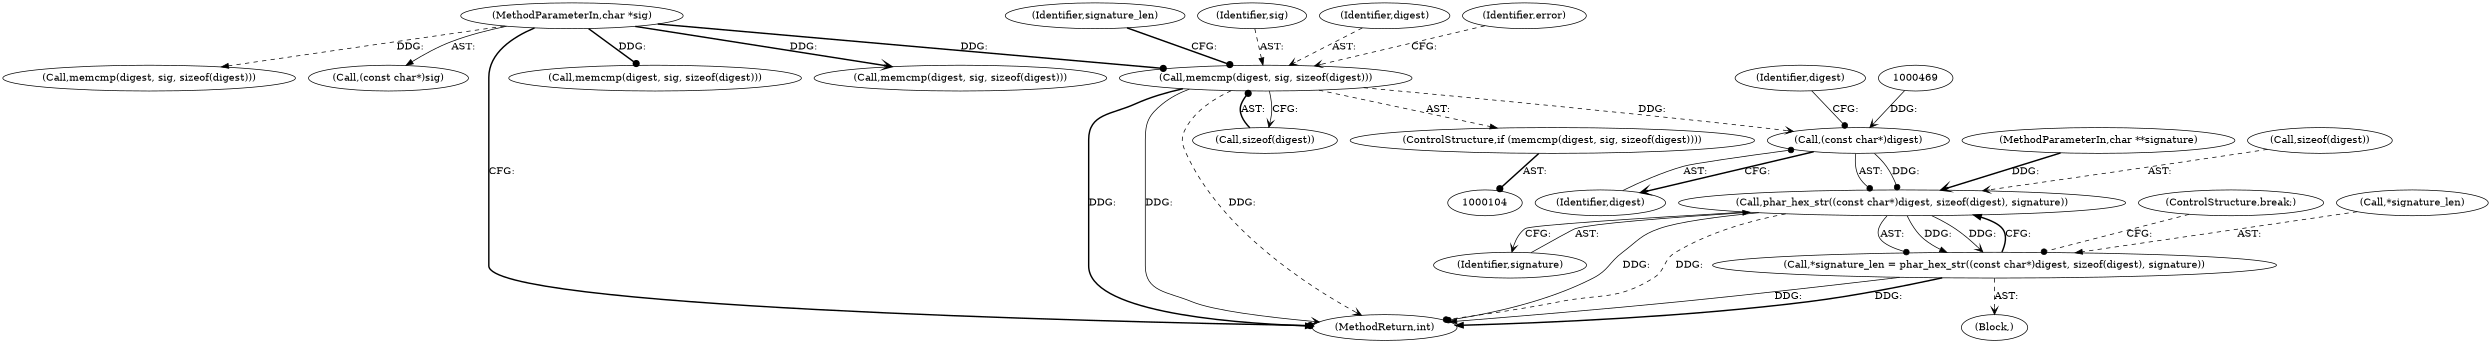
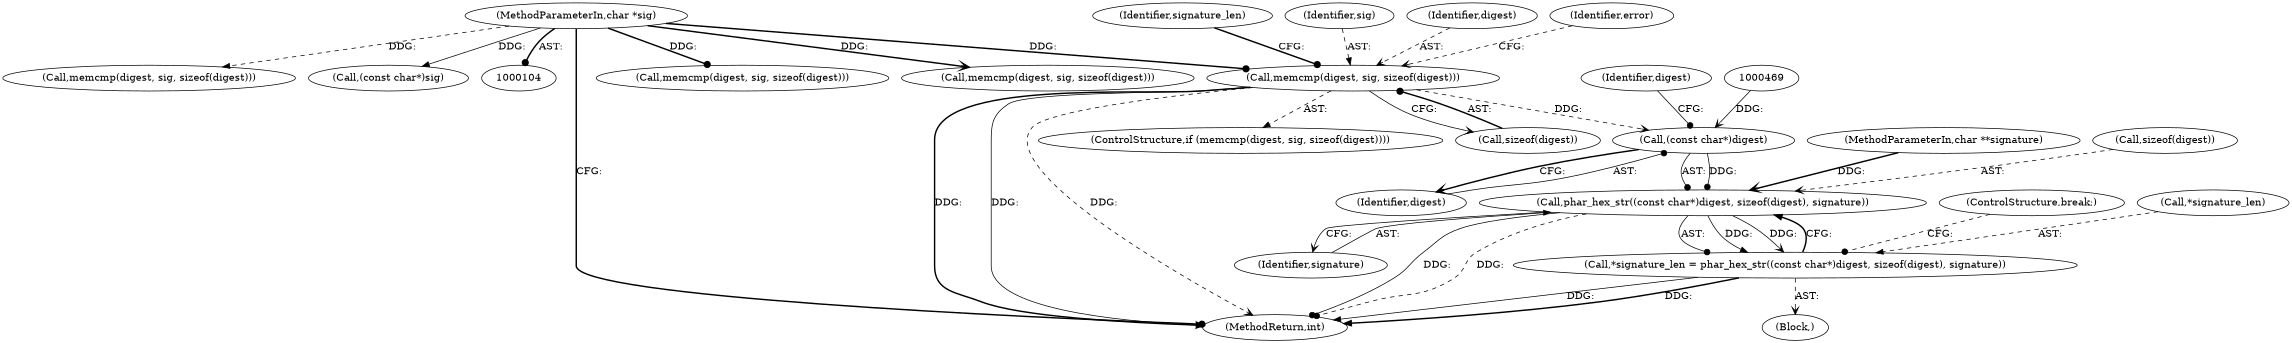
edge "(MethodParameterIn,char *sig)" -> "(Call,(const char*)sig)": label "AST: " -> "DDG: "
edge "(ControlStructure,if (memcmp(digest, sig, sizeof(digest))))" -> "1000104": now "(MethodParameterIn,char *sig)" -> "1000104"
